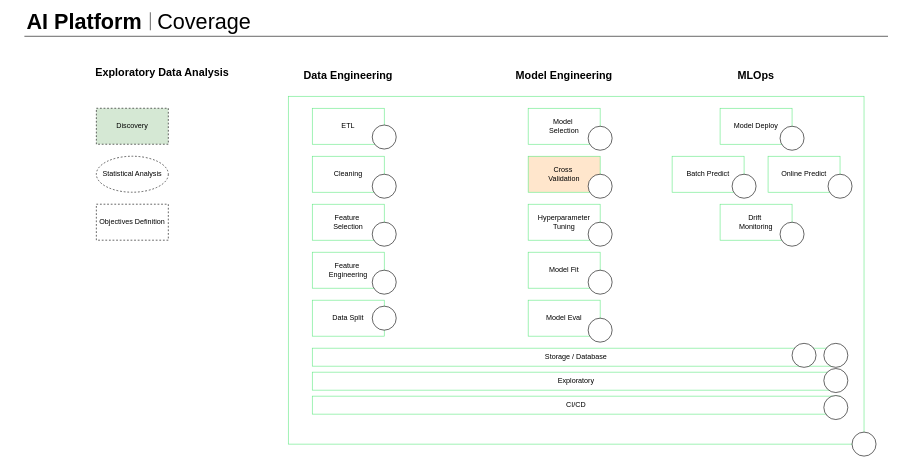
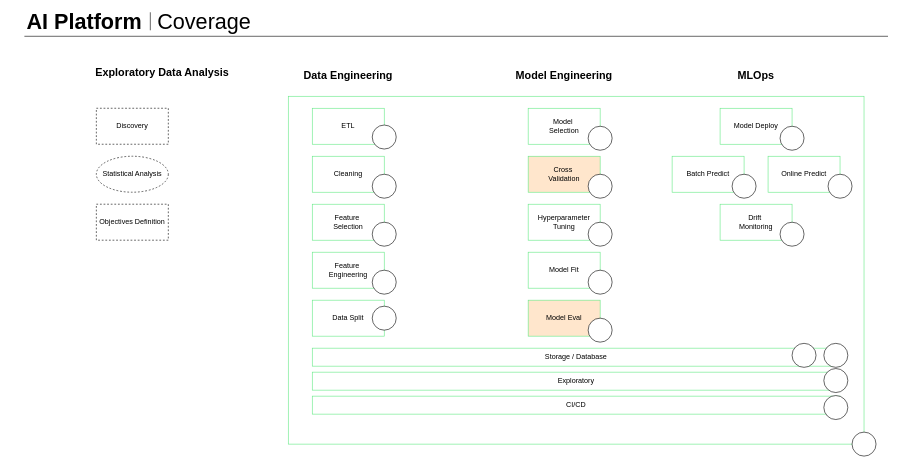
node "Discovery": fillcolor #d5e8d4 -> #ffffff
node "Model Eval": fillcolor #ffffff -> #ffe6cc
